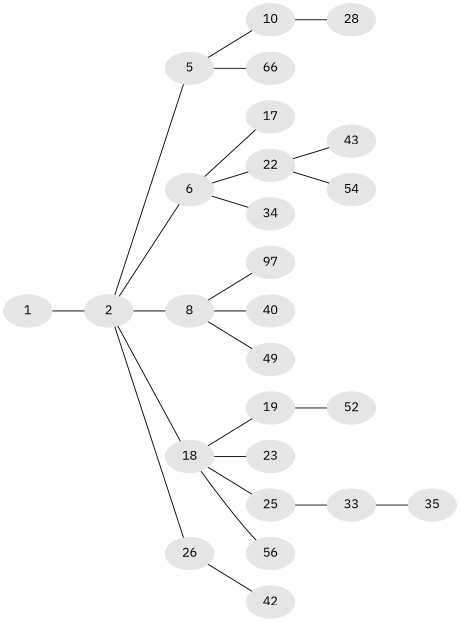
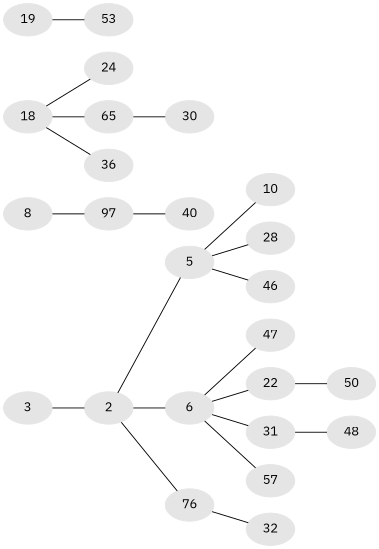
edge "10" -- "28": now "5" -- "28"
node "66": label "66" -> "46"
node "17": label "17" -> "47"
node "43": removed
node "54": label "54" -> "50"
node "34": label "34" -> "31"
node "1": label "1" -> "3"
edge "2" -- "8": removed
edge "8" -- "40": now "97" -- "40"
node "49": removed
edge "2" -- "18": removed
node "52": label "52" -> "53"
edge "19" -- "18": removed
node "48": added
node "23": label "23" -> "24"
node "57": added
node "25": label "25" -> "65"
node "33": label "33" -> "30"
node "35": removed
node "26": label "26" -> "76"
node "56": label "56" -> "36"
node "42": label "42" -> "32"
